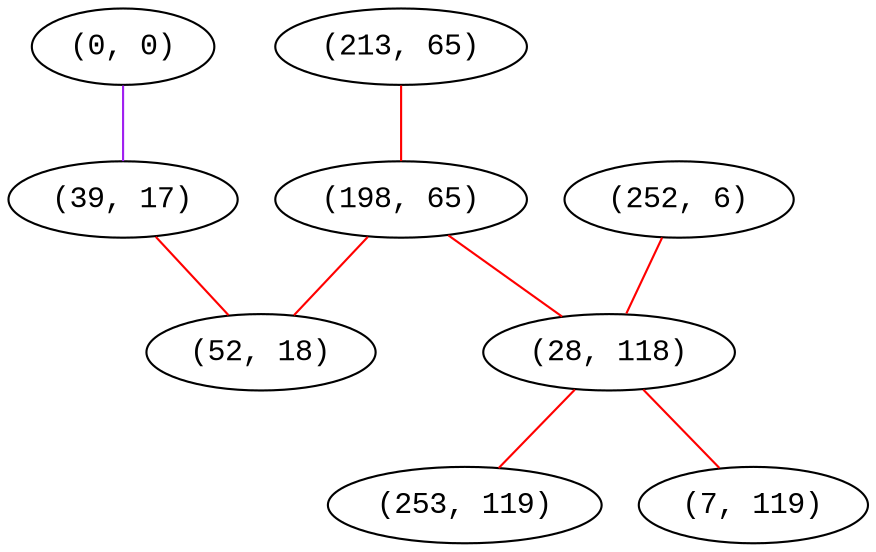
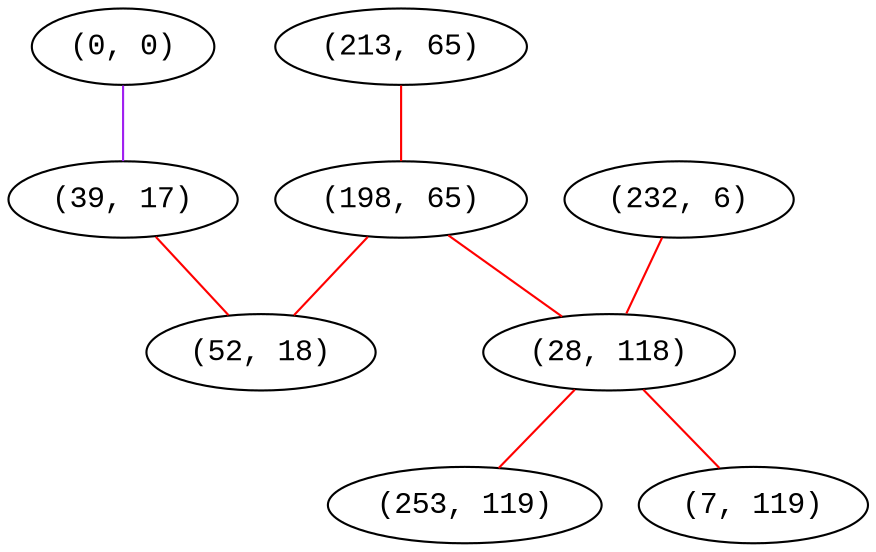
node "(252, 6)": label "(252, 6)" -> "(232, 6)"
